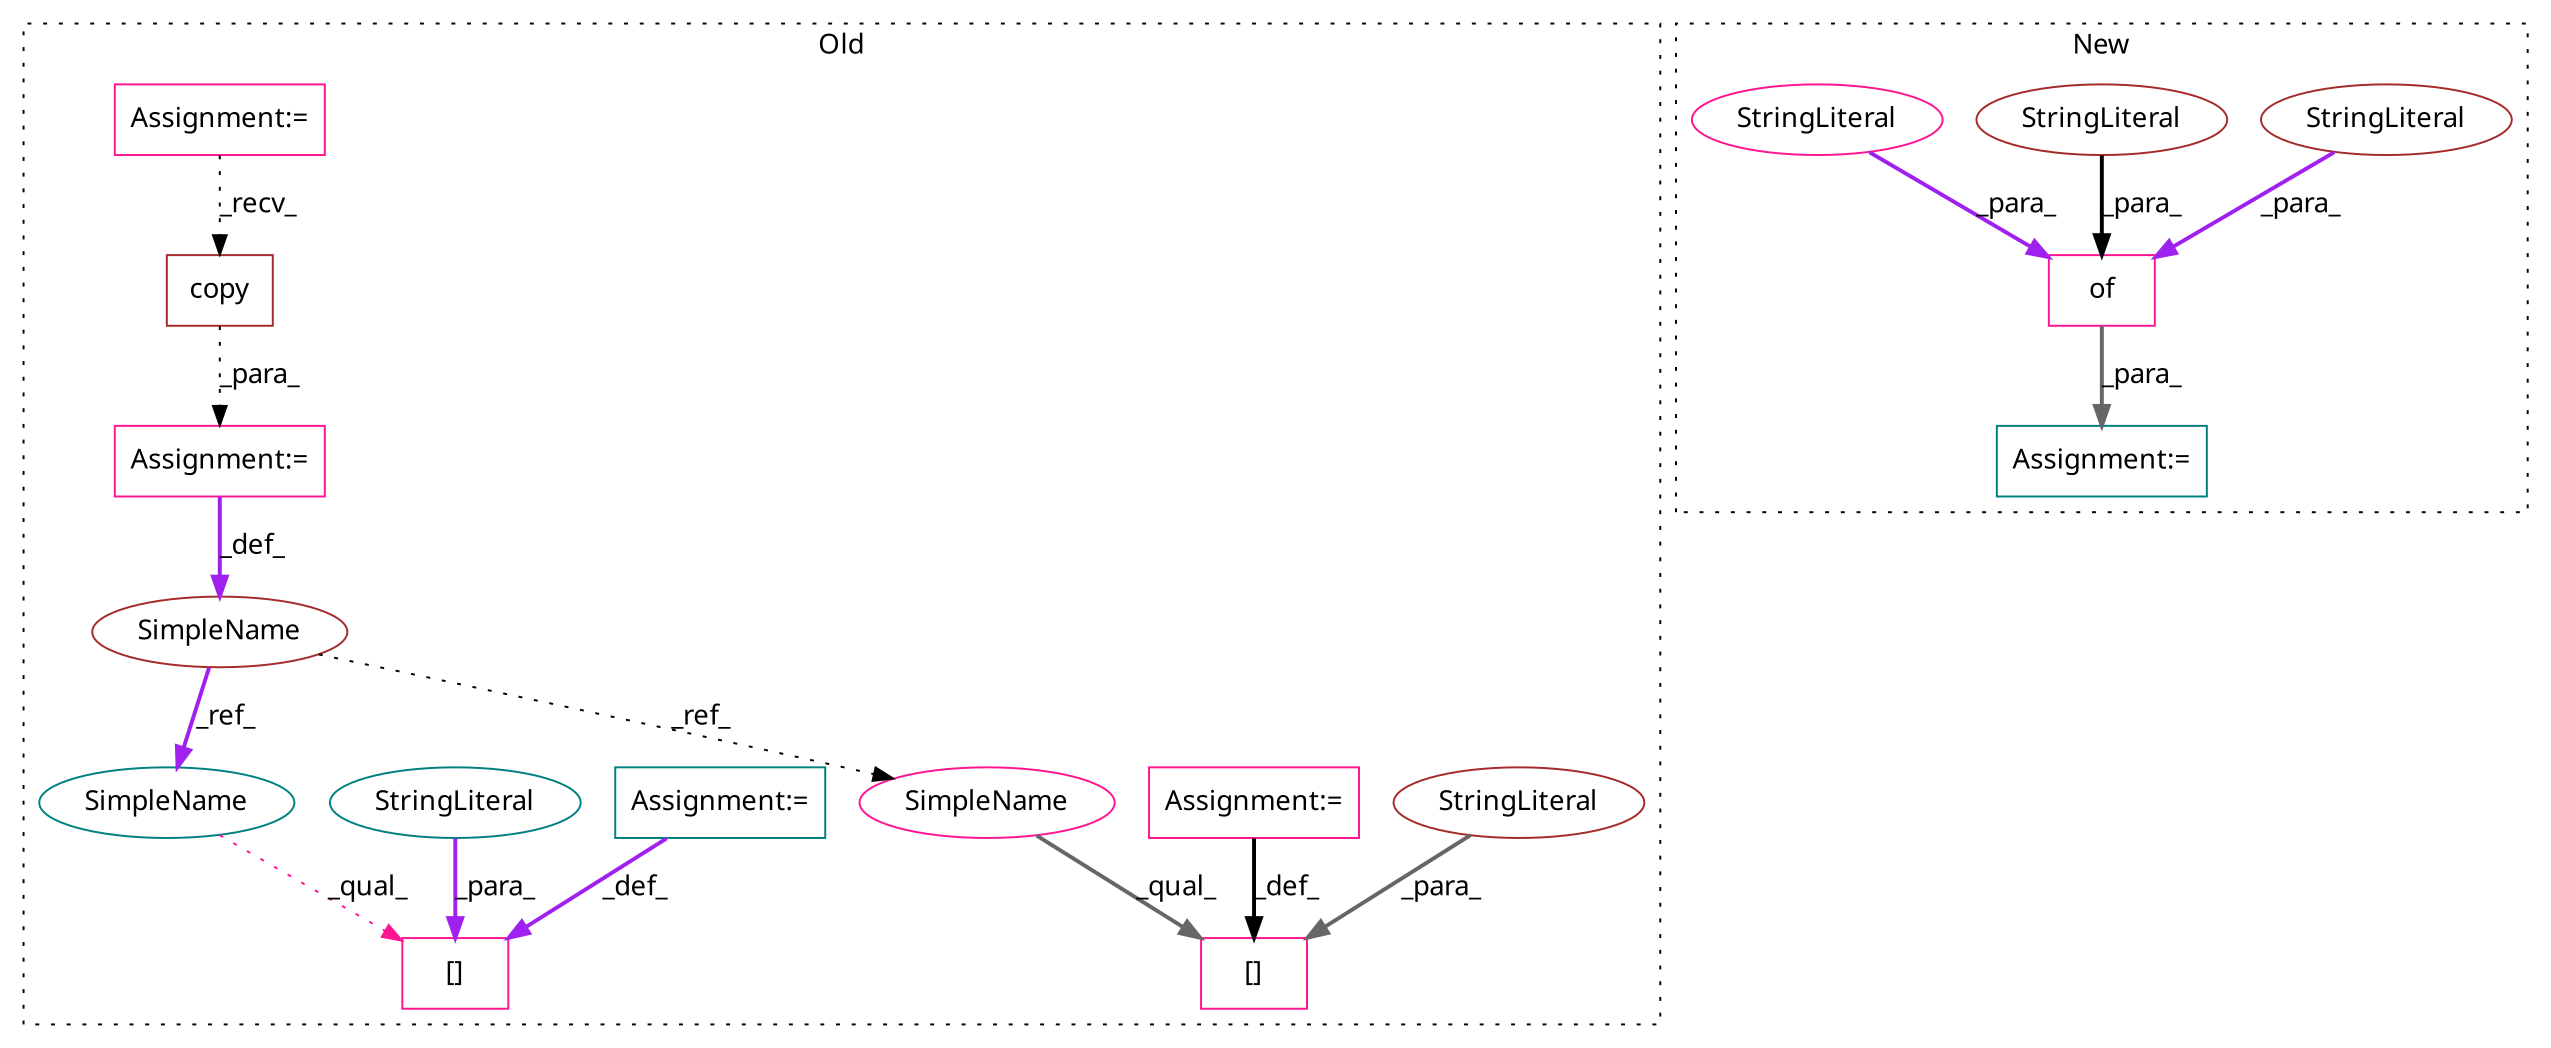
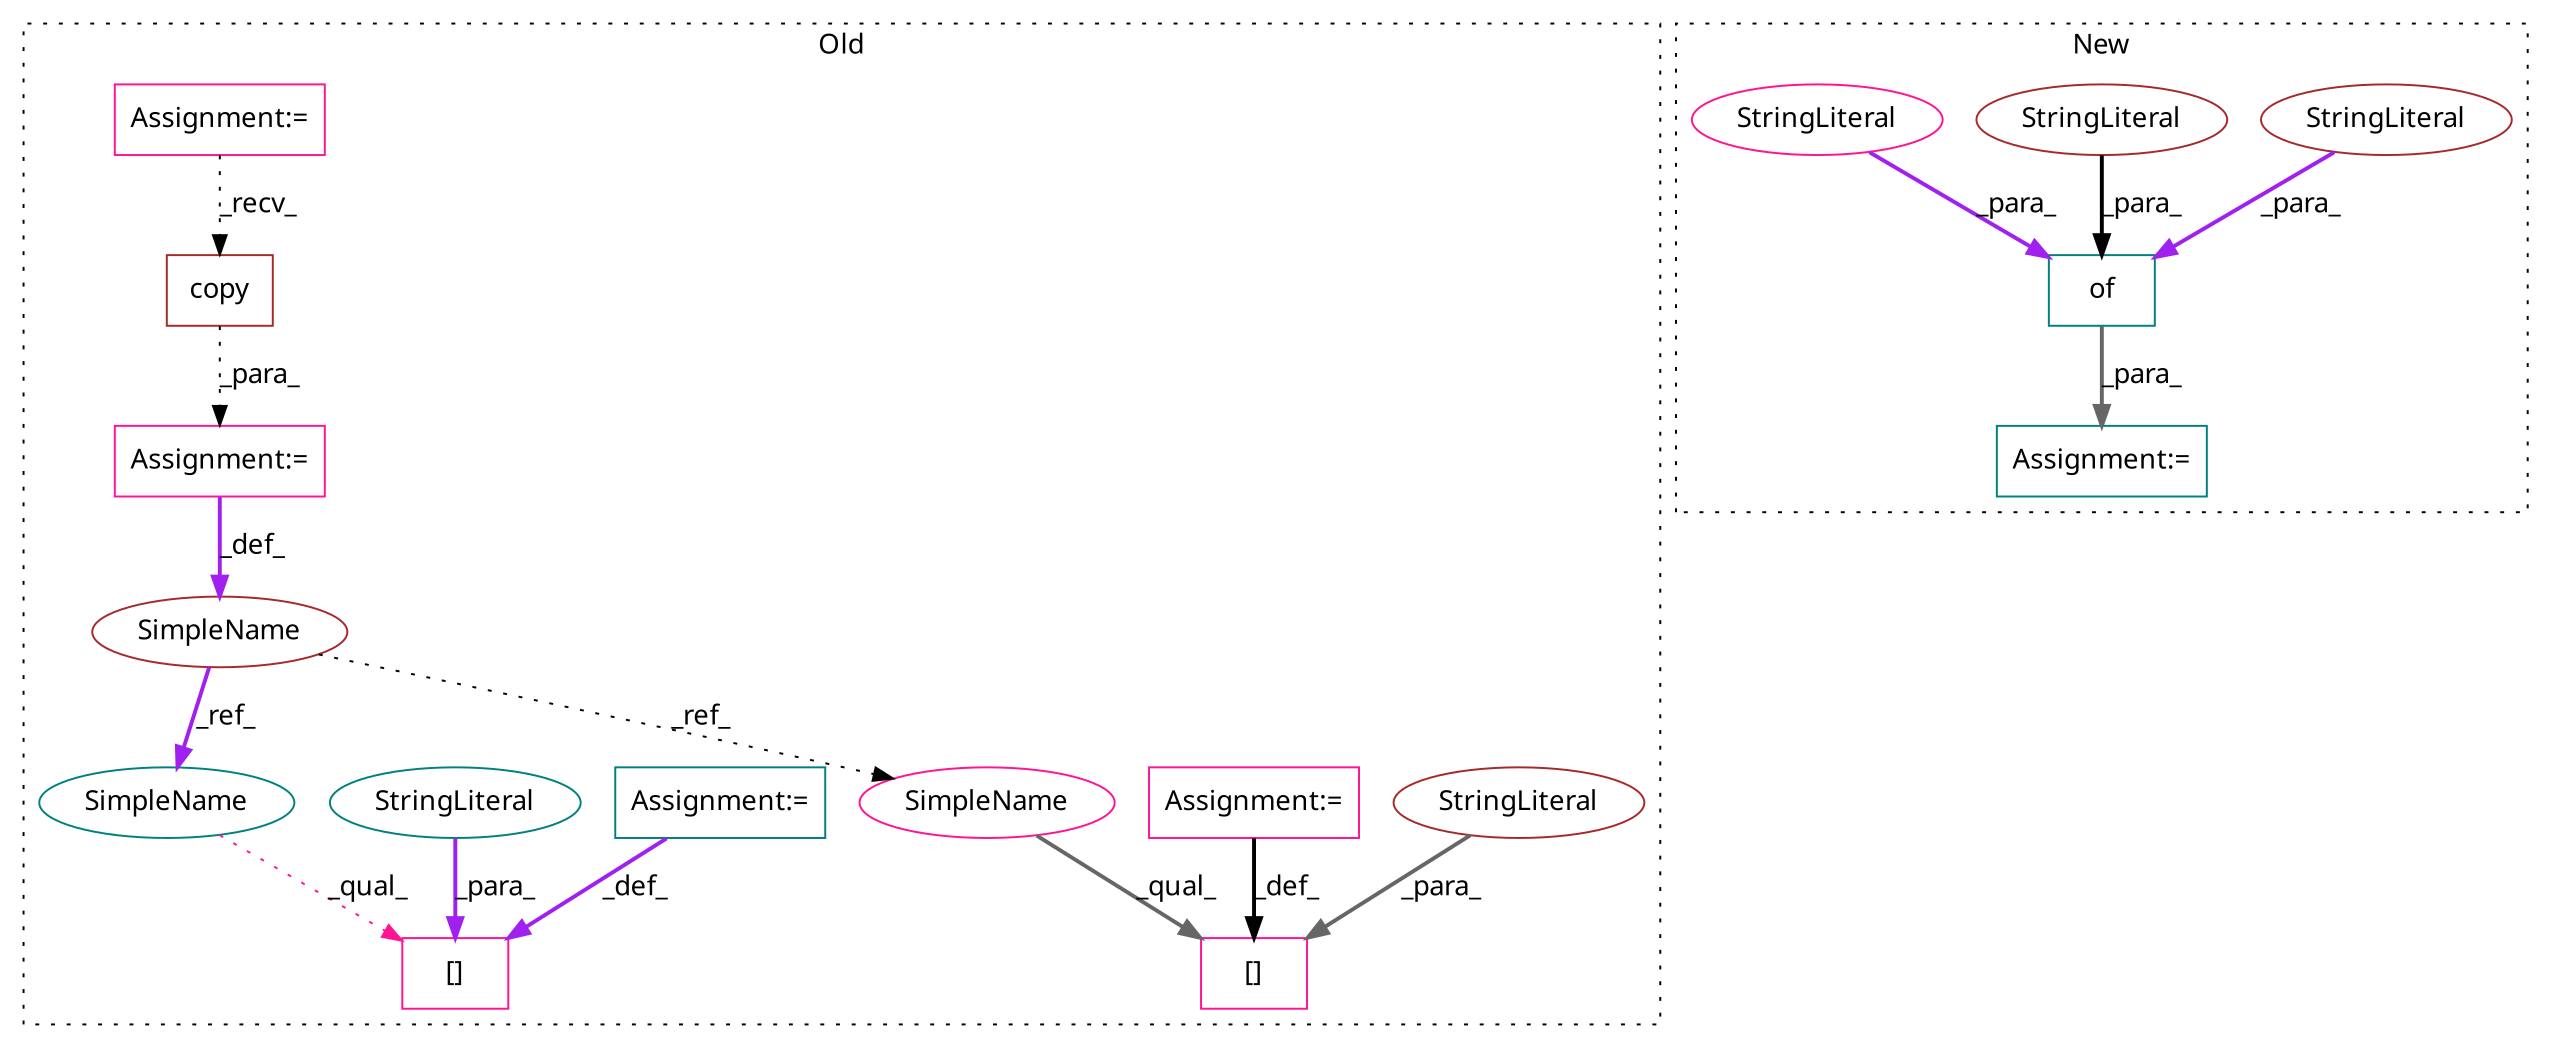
node "of": color deeppink -> teal
